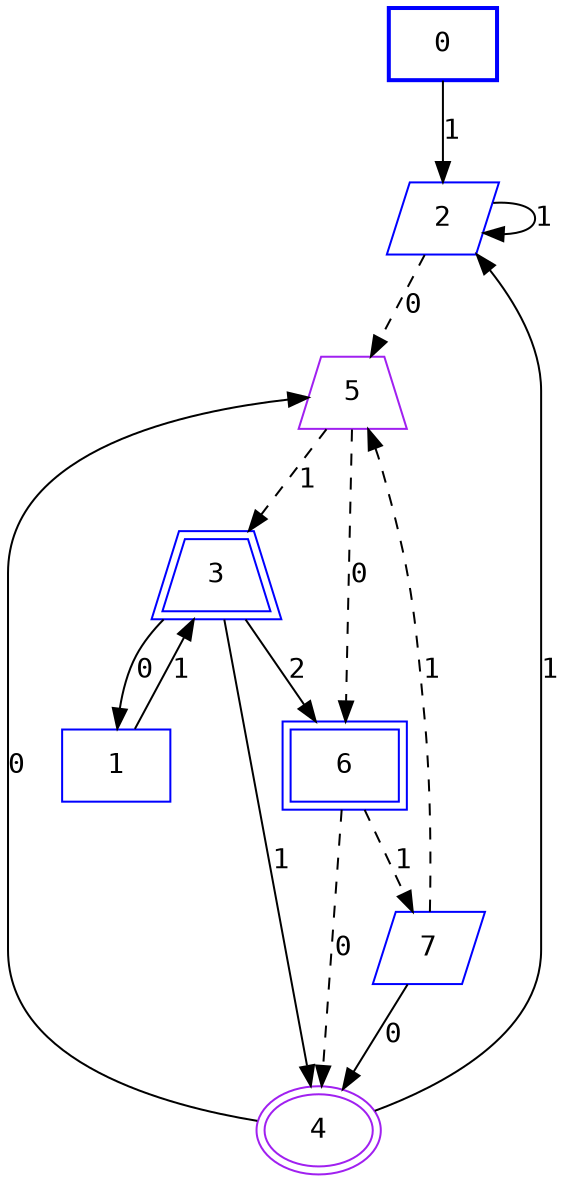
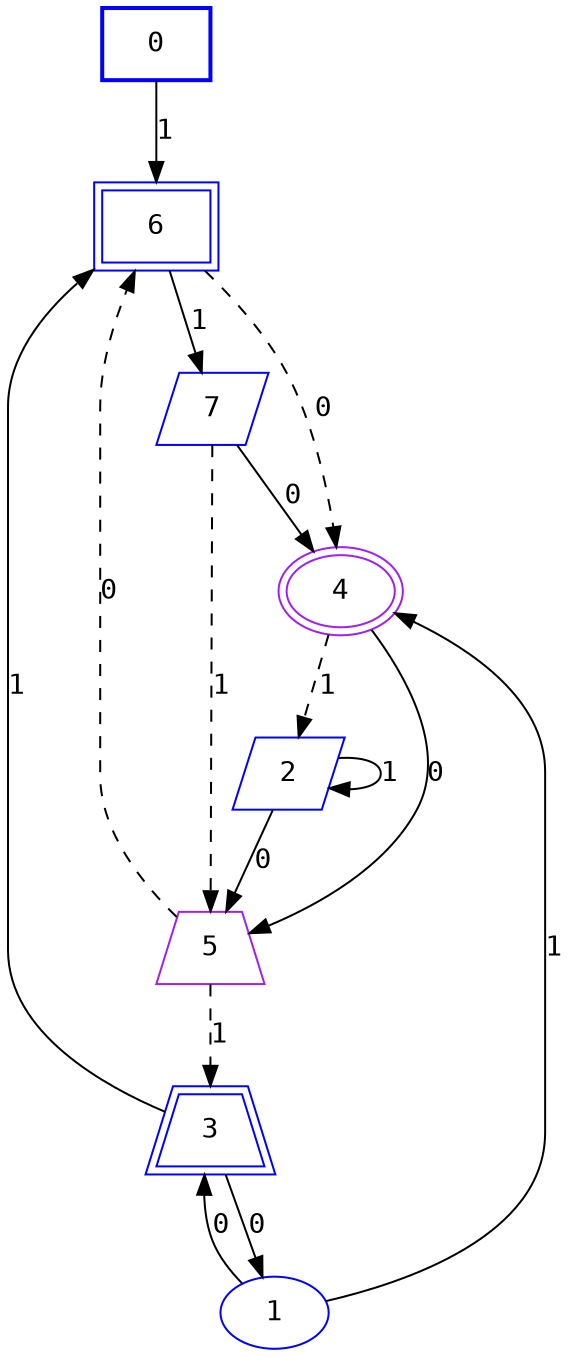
edge "0" -> "2": now "0" -> "6"
edge "2" -> "5": style dashed -> solid
edge "1" -> "3": label "1" -> "0"
edge "3" -> "6": label "2" -> "1"
edge "4" -> "2": style solid -> dashed
node "1": shape box -> ellipse
edge "3" -> "4": now "1" -> "4"
edge "6" -> "7": style dashed -> solid
